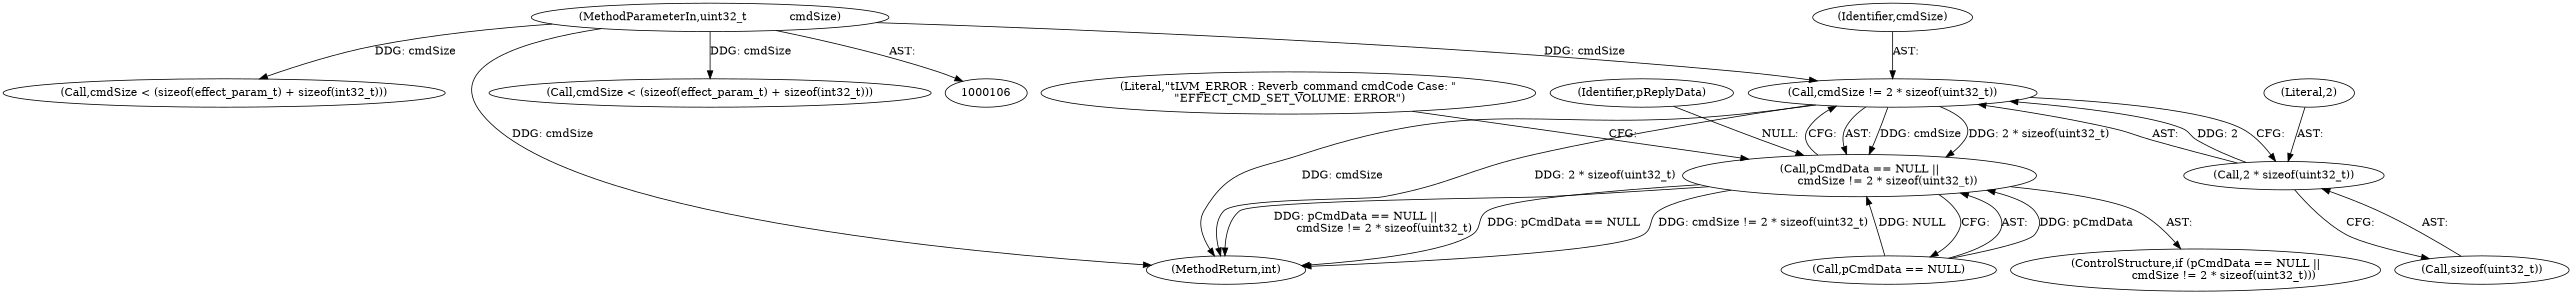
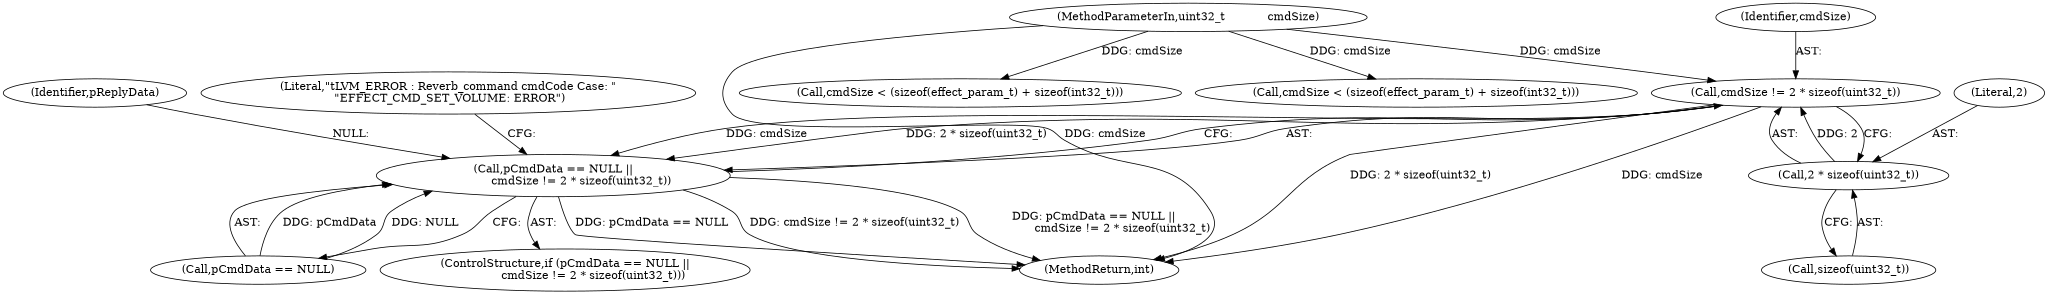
node "1000106": removed
